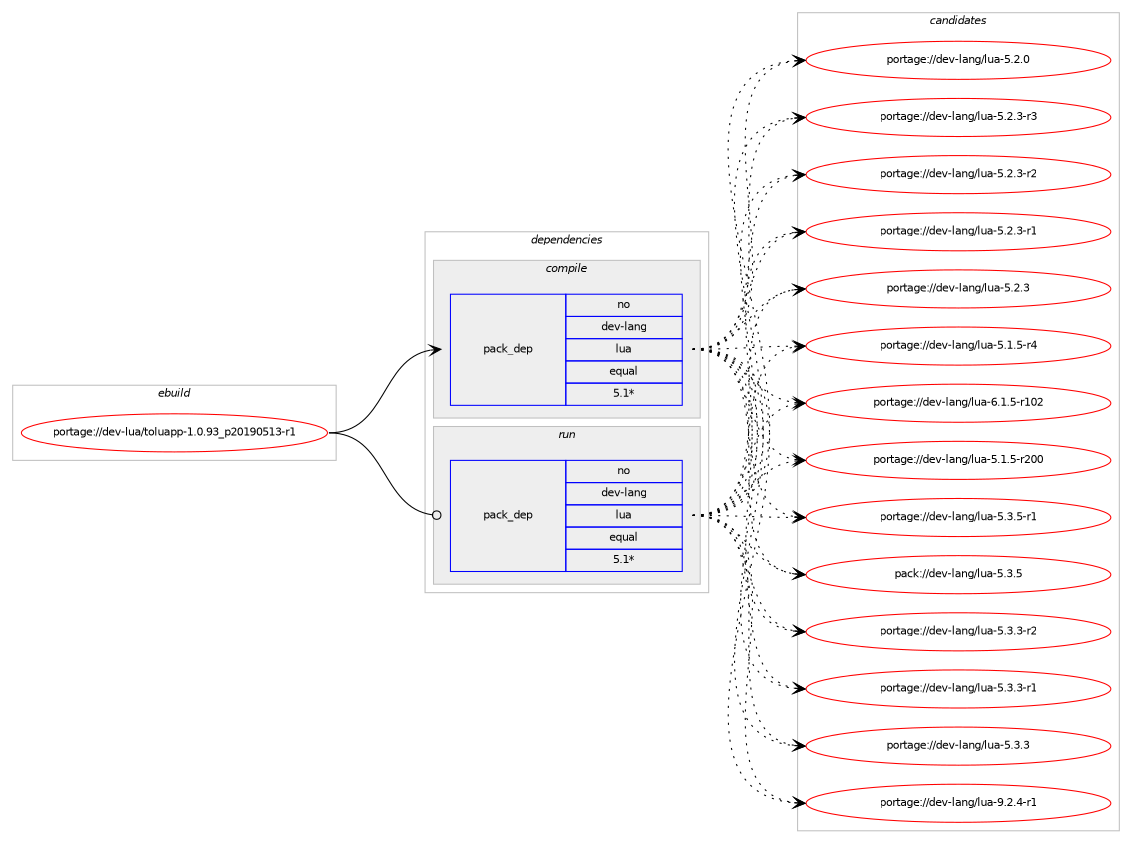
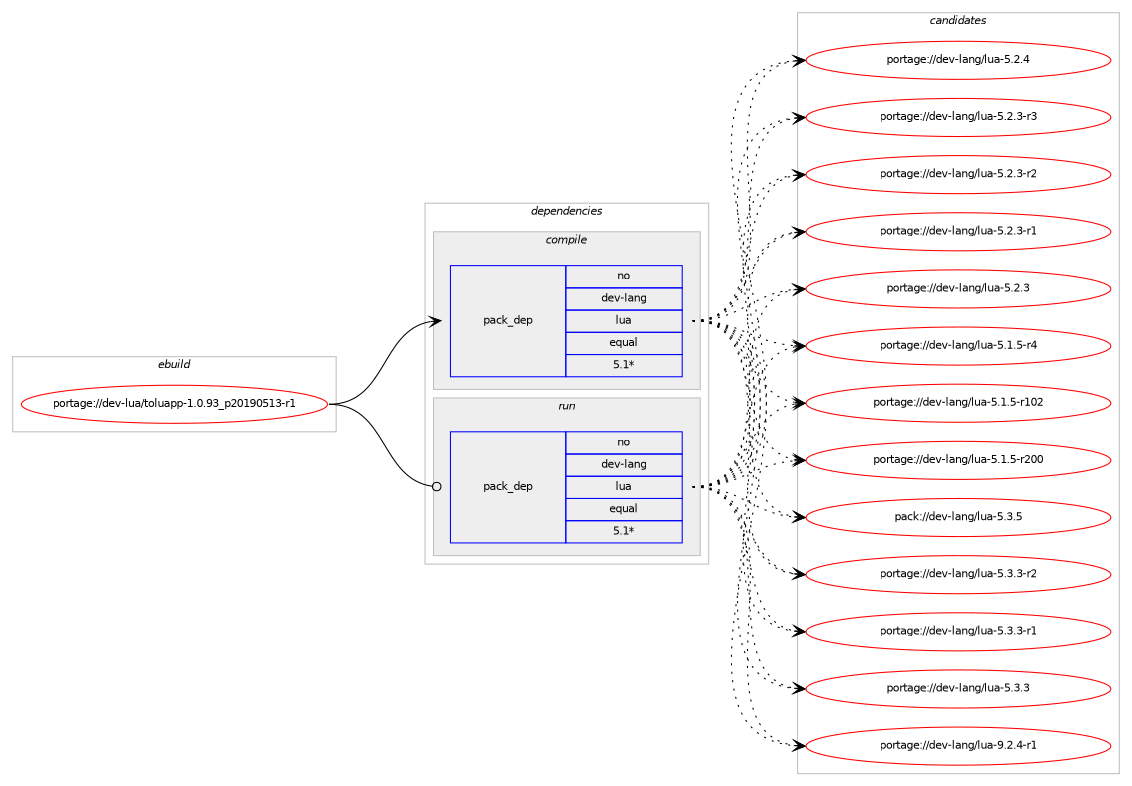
node "portage://dev-lang/lua-5.2.0": label "portage://dev-lang/lua-5.2.0" -> "portage://dev-lang/lua-5.2.4"
node "portage://dev-lang/lua-6.1.5-r102": label "portage://dev-lang/lua-6.1.5-r102" -> "portage://dev-lang/lua-5.1.5-r102"
node "portage://dev-lang/lua-5.3.5-r1": removed
